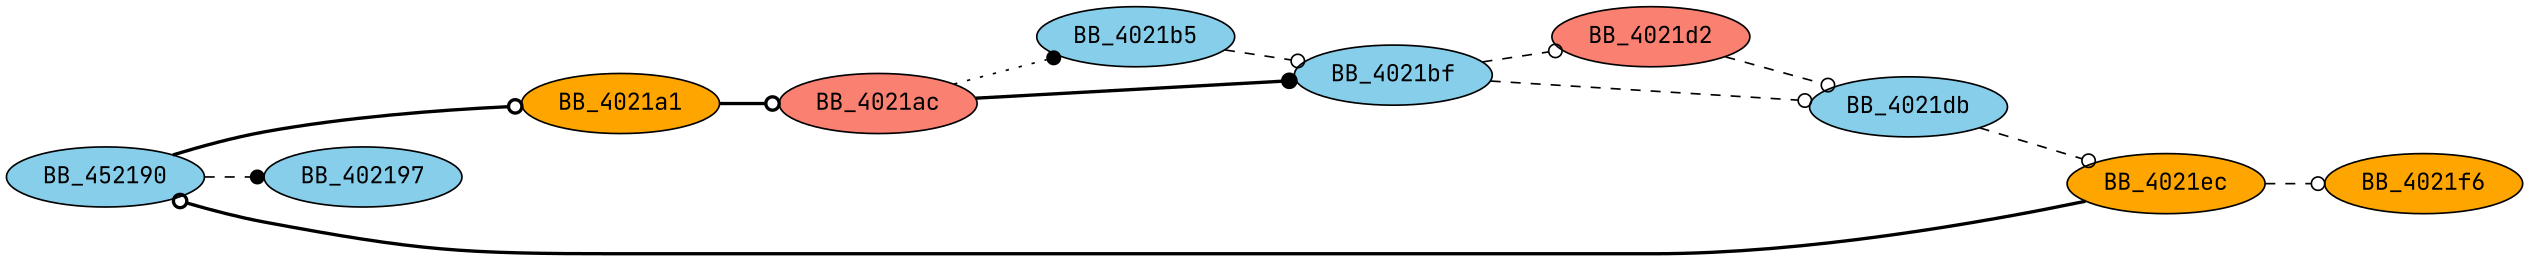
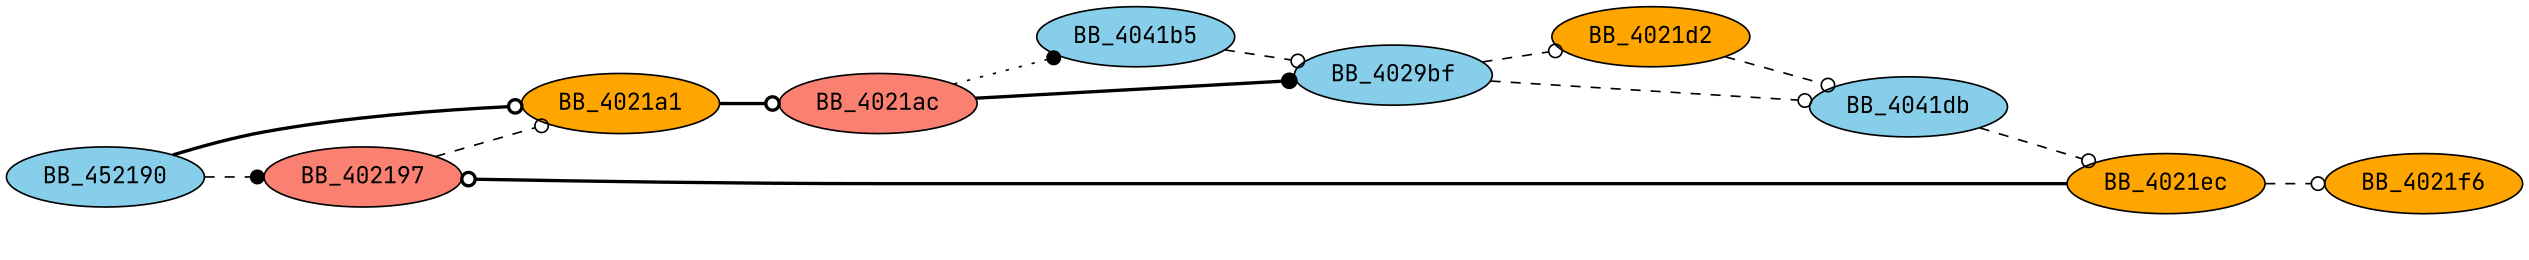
node "BB_4021b5": label "BB_4021b5" -> "BB_4041b5"
node "BB_4021d2": fillcolor salmon -> orange
node "BB_4021bf": label "BB_4021bf" -> "BB_4029bf"
node "BB_4021db": label "BB_4021db" -> "BB_4041db"
edge "BB_402197" -> "BB_4021a1": added
node "BB_402197": fillcolor skyblue -> salmon
edge "BB_4021ec" -> "BB_452190": now "BB_4021ec" -> "BB_402197"
